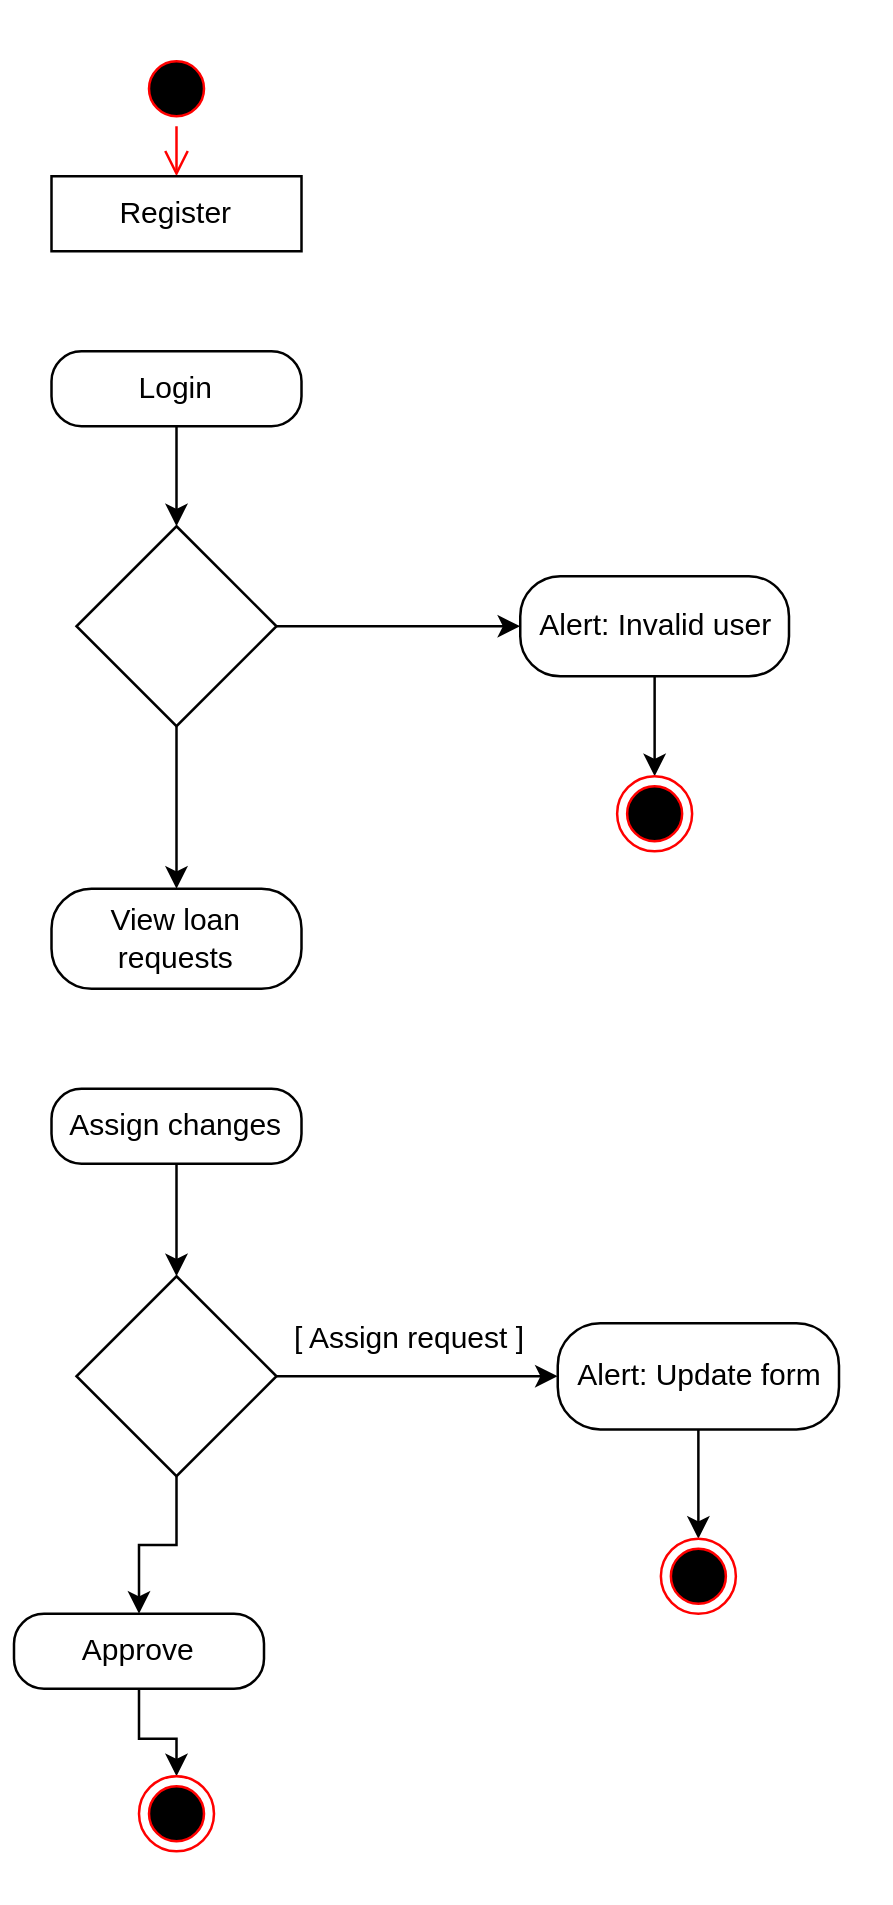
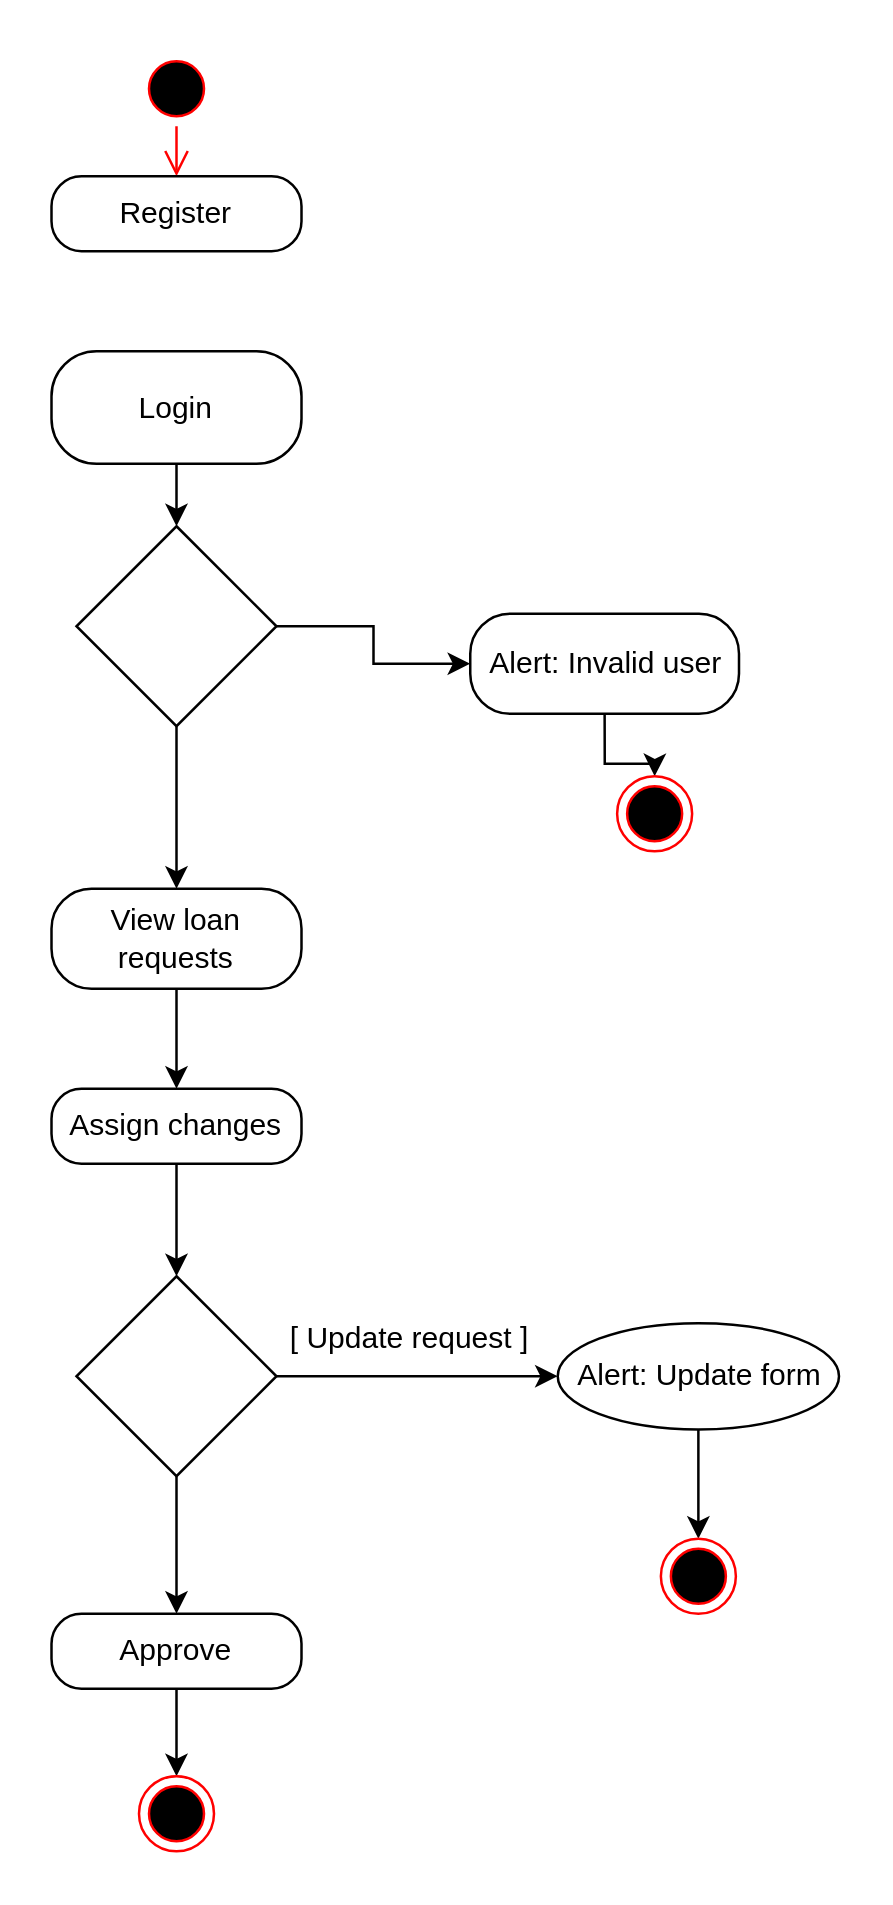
node "Register": shape rectangle -> rounded rectangle
node "Login": size 250x75 -> 250x113
node "Alert: Invalid user": moved (654, 626) -> (604, 664)
edge "View loan requests" -> "Assign changes": added
node "[ Assign request ]": label "[ Assign request ]" -> "[ Update request ]"
node "Alert: Update form": shape rounded rectangle -> ellipse
node "Approve": moved (139, 1651) -> (176, 1651)
